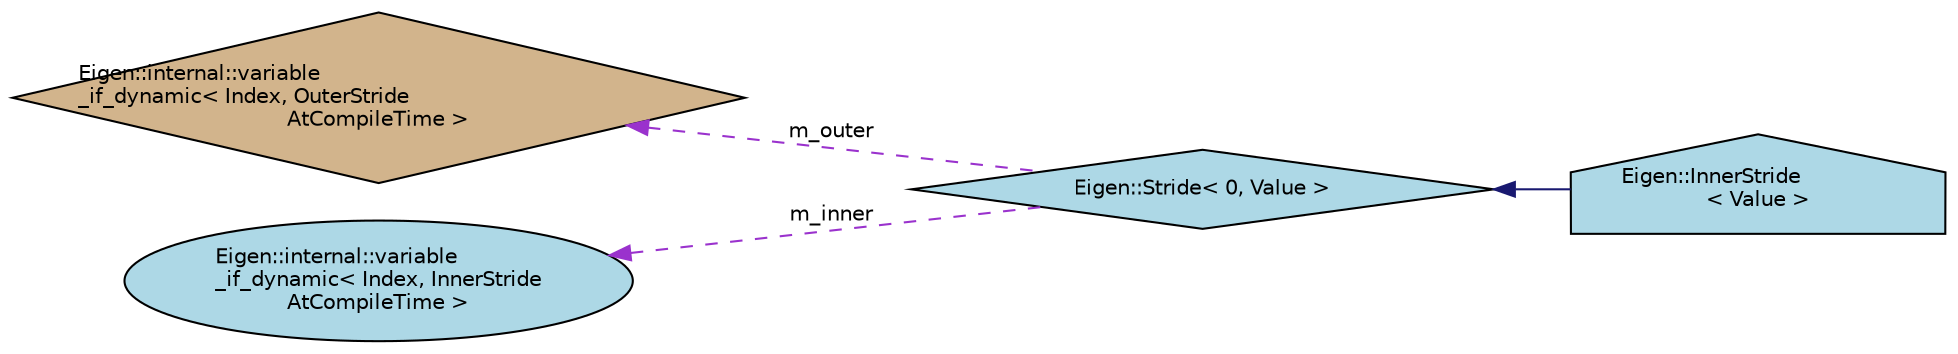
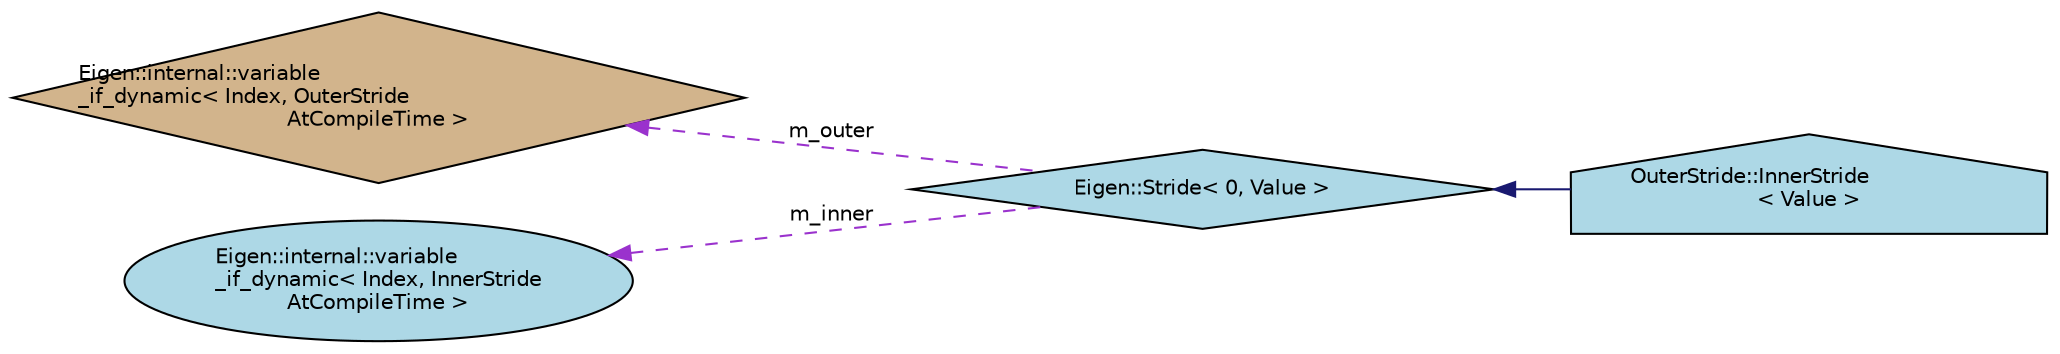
node "Eigen::InnerStride < Value >": label "Eigen::InnerStride < Value >" -> "OuterStride::InnerStride < Value >"
